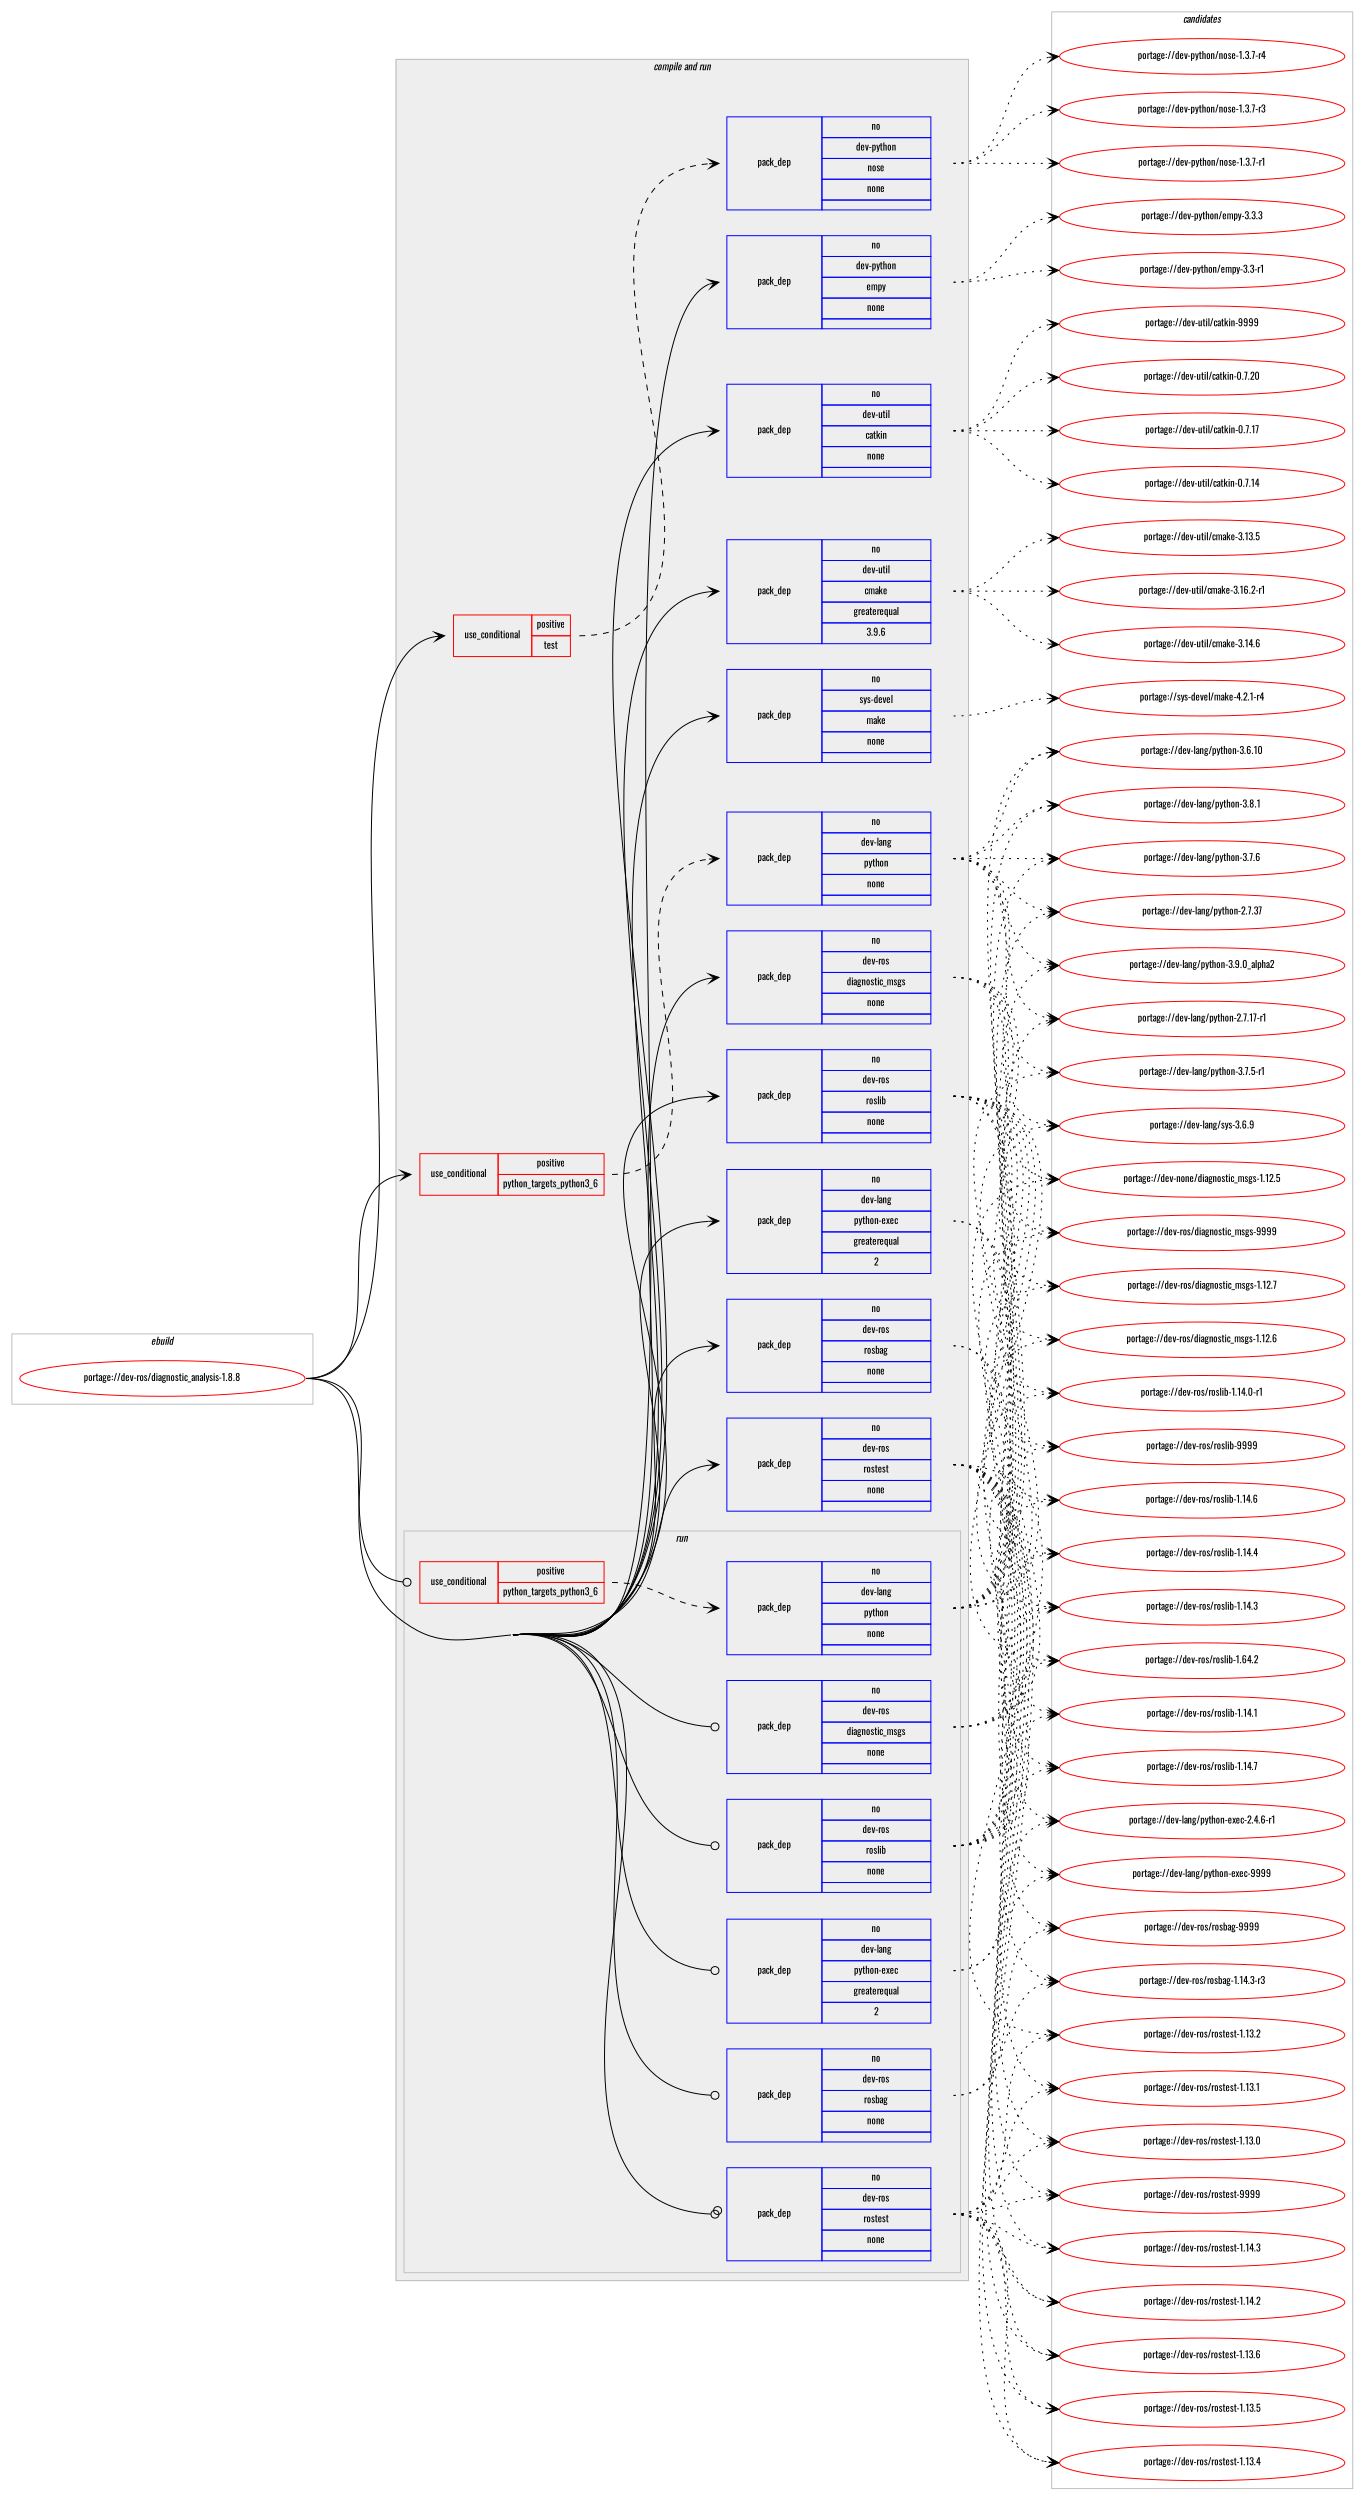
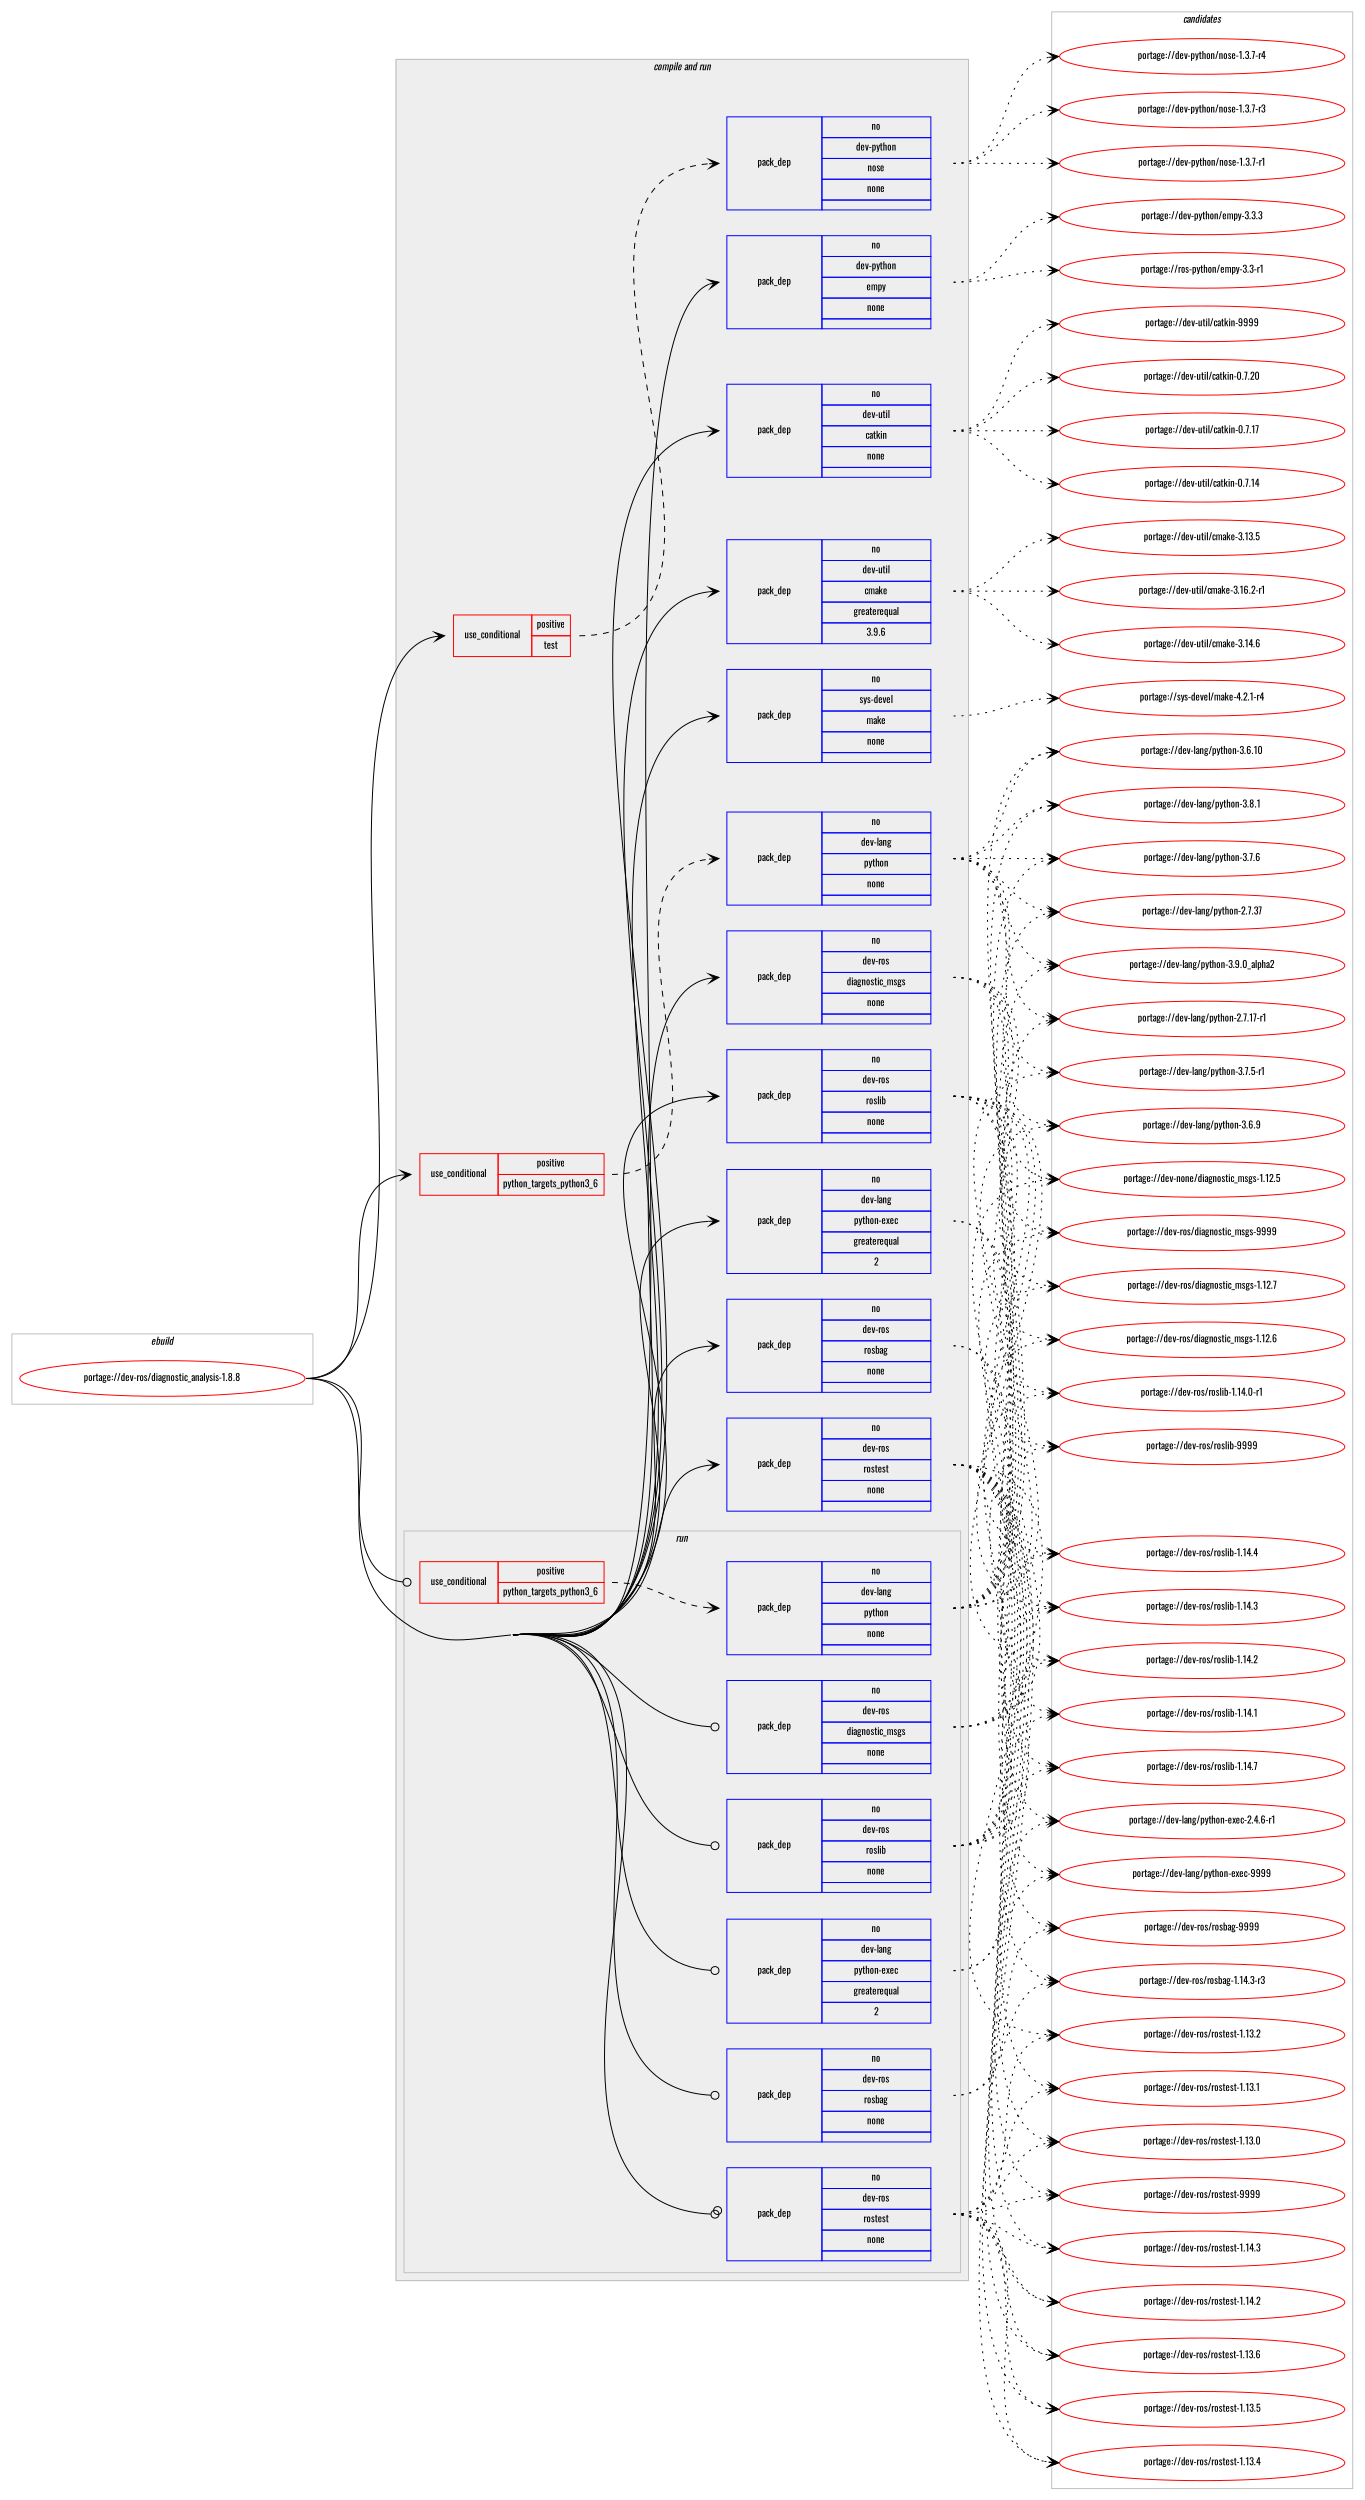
node "portage://dev-python/empy-3.3-r1": label "portage://dev-python/empy-3.3-r1" -> "portage://ros-python/empy-3.3-r1"
node "portage://dev-lang/sys-3.6.9": label "portage://dev-lang/sys-3.6.9" -> "portage://dev-lang/python-3.6.9"
node "portage://dev-ros/roslib-1.14.6": removed
node "portage://dev-ros/roslib-1.64.2": label "portage://dev-ros/roslib-1.64.2" -> "portage://dev-ros/roslib-1.14.2"
